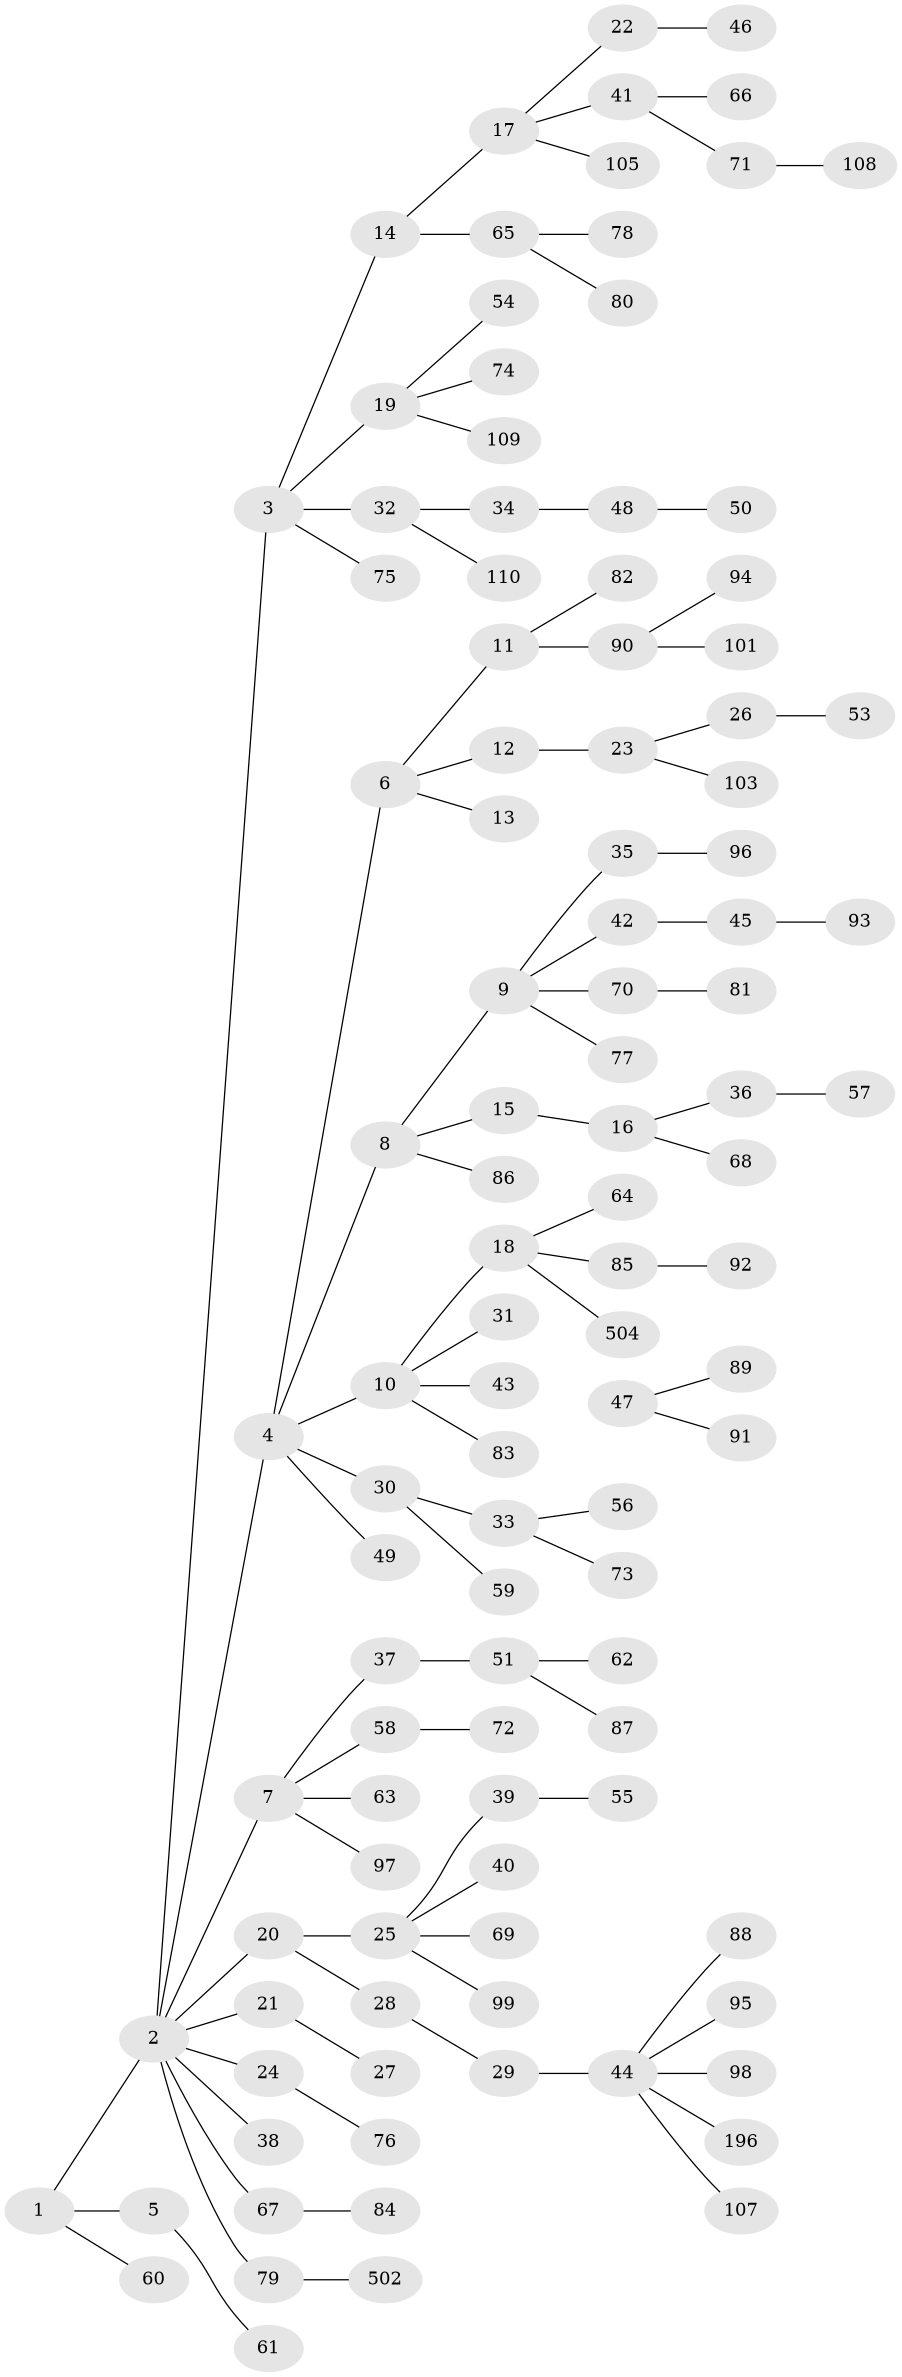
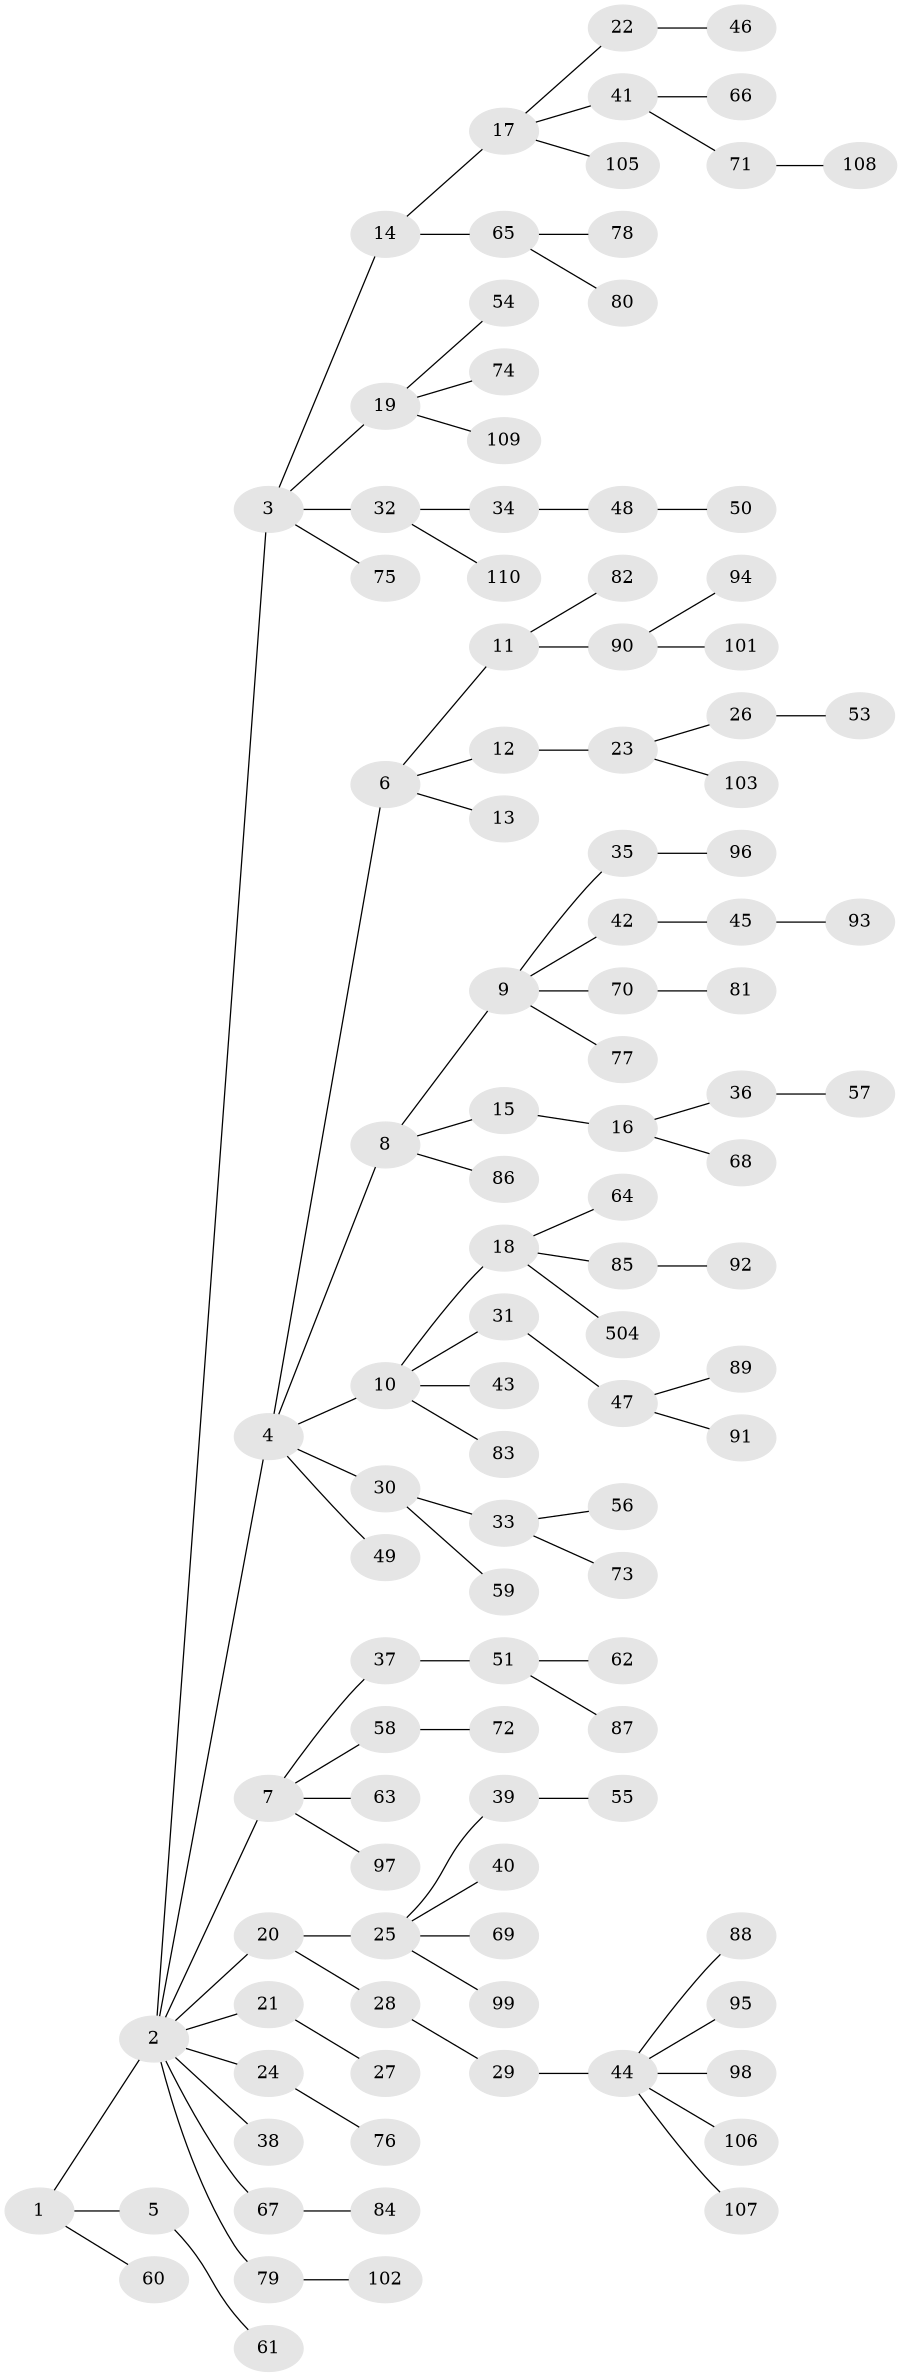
edge "31" -- "47": added
node "196": label "196" -> "106"
node "502": label "502" -> "102"
